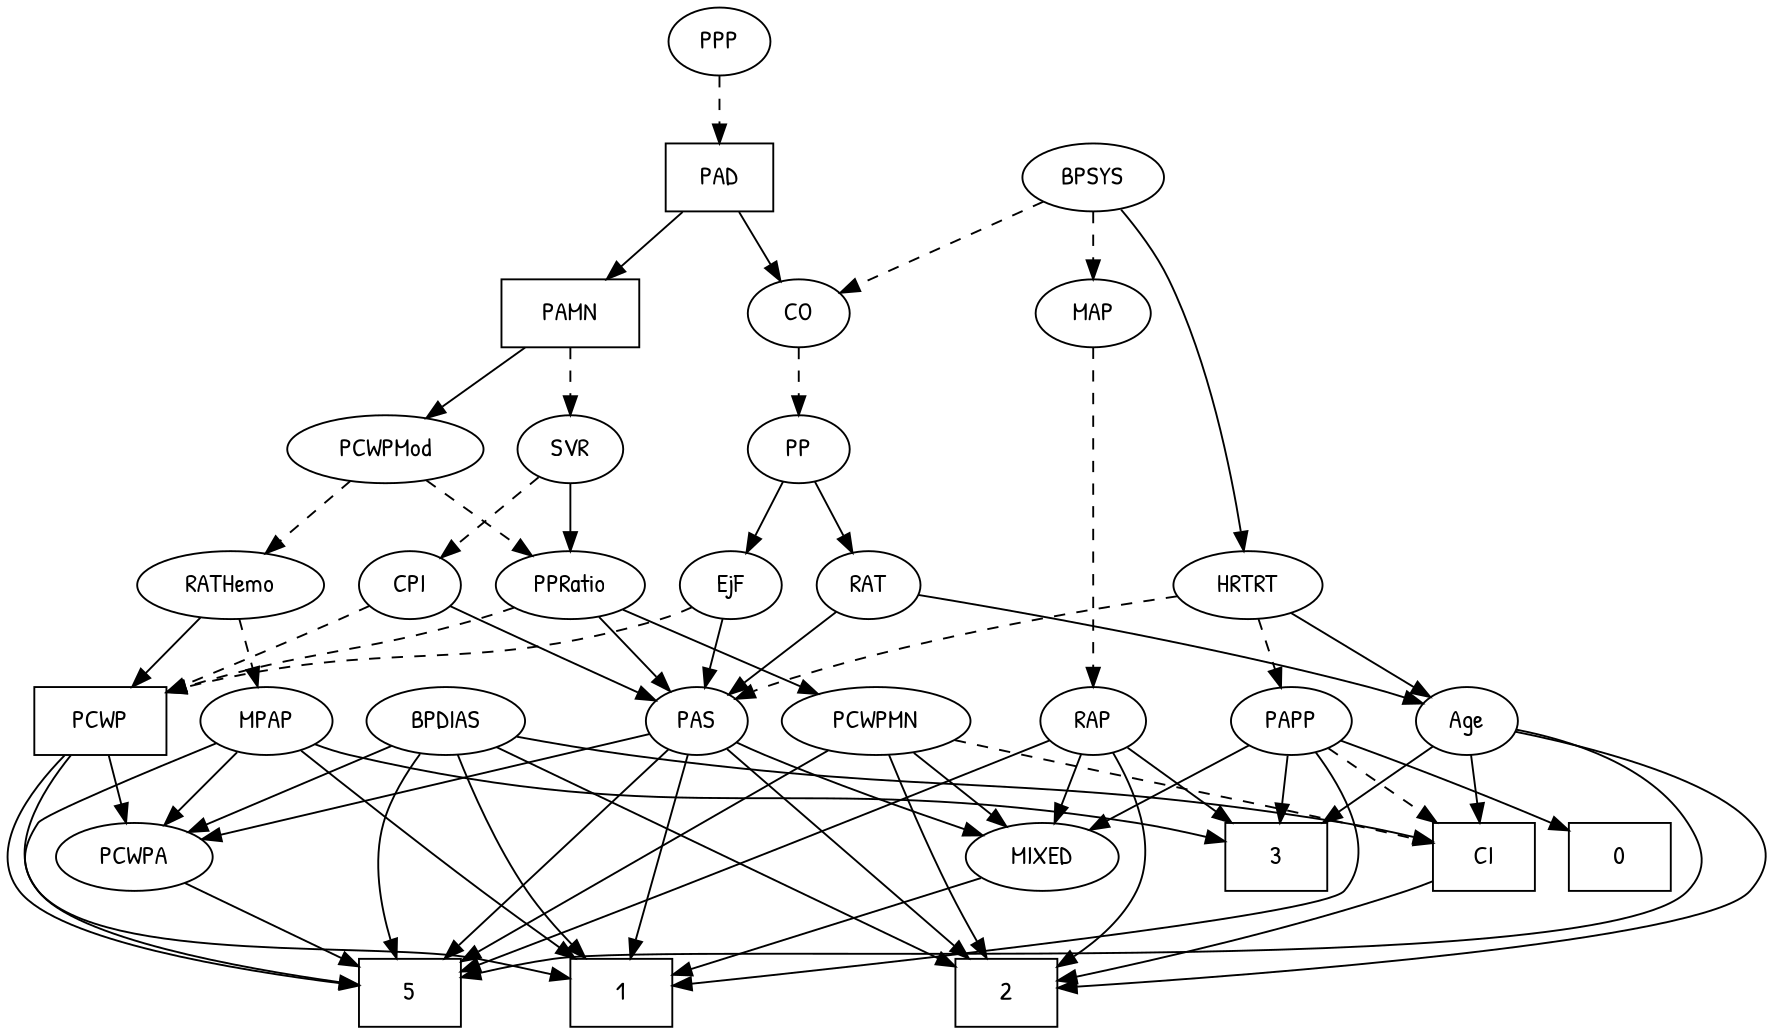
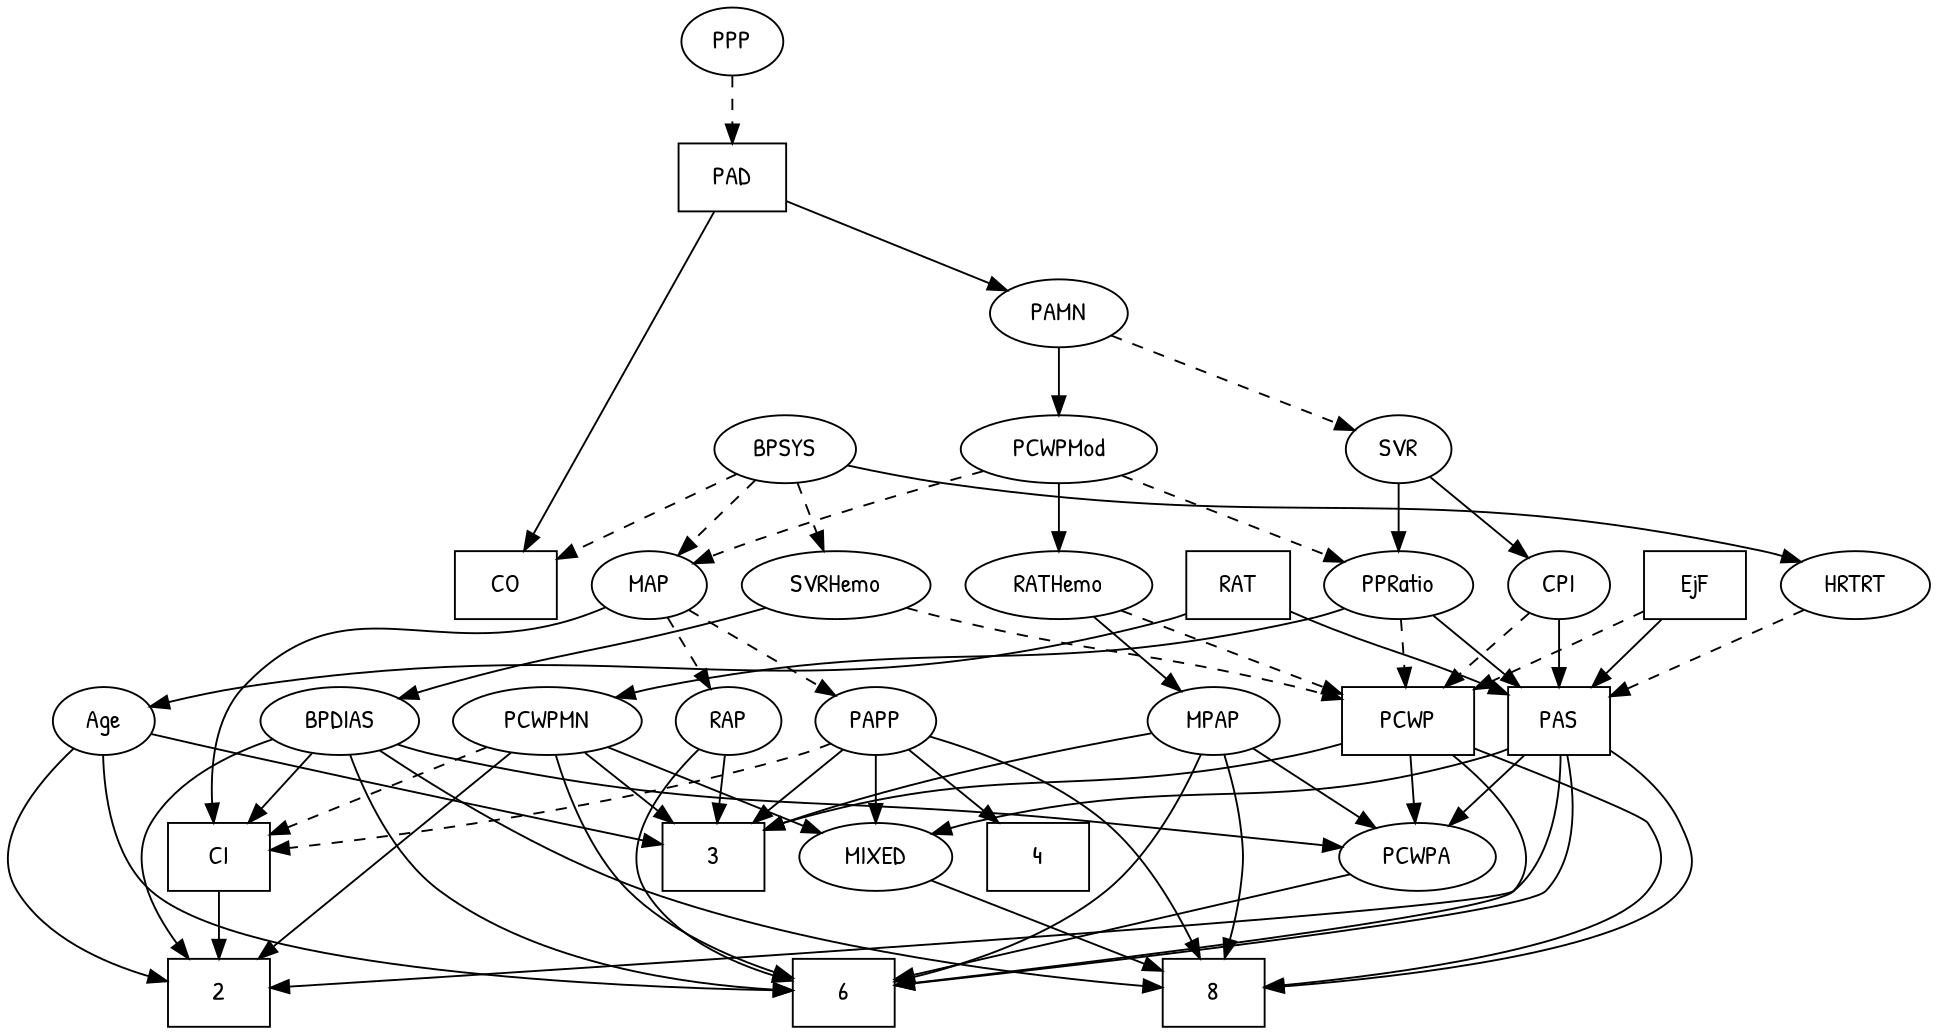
node "PAMN": shape box -> ellipse
node "CO": shape ellipse -> box
node "PP": removed
edge "PCWPMod" -> "RATHemo": style dashed -> solid
edge "SVR" -> "CPI": style dashed -> solid
edge "PCWPMod" -> "MAP": added
node "EjF": shape ellipse -> box
node "SVRHemo": added
node "RAT": shape ellipse -> box
edge "RATHemo" -> "MPAP": style dashed -> solid
edge "HRTRT" -> "PAPP": now "MAP" -> "PAPP"
edge "RATHemo" -> "PCWP": style solid -> dashed
edge "HRTRT" -> "Age": removed
node "PAS": shape ellipse -> box
edge "PCWPMN" -> "3": added
edge "RAP" -> "MIXED": removed
edge "Age" -> "CI": now "MAP" -> "CI"
edge "PCWP" -> "3": added
node "0": label "0" -> "4"
edge "RAP" -> "2": removed
node "5": label "5" -> "6"
node "1": label "1" -> "8"
